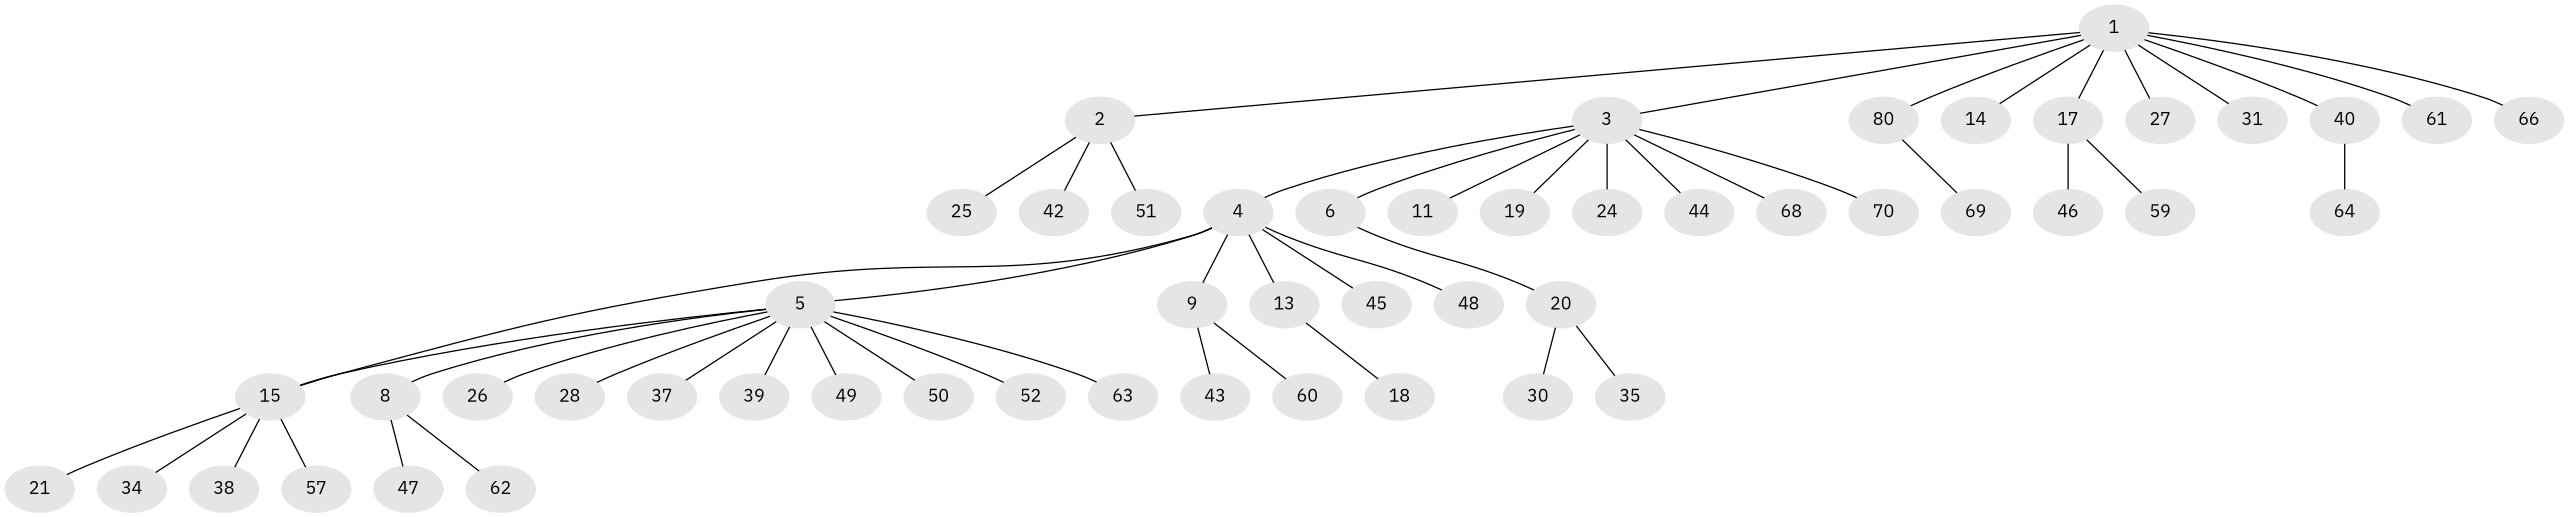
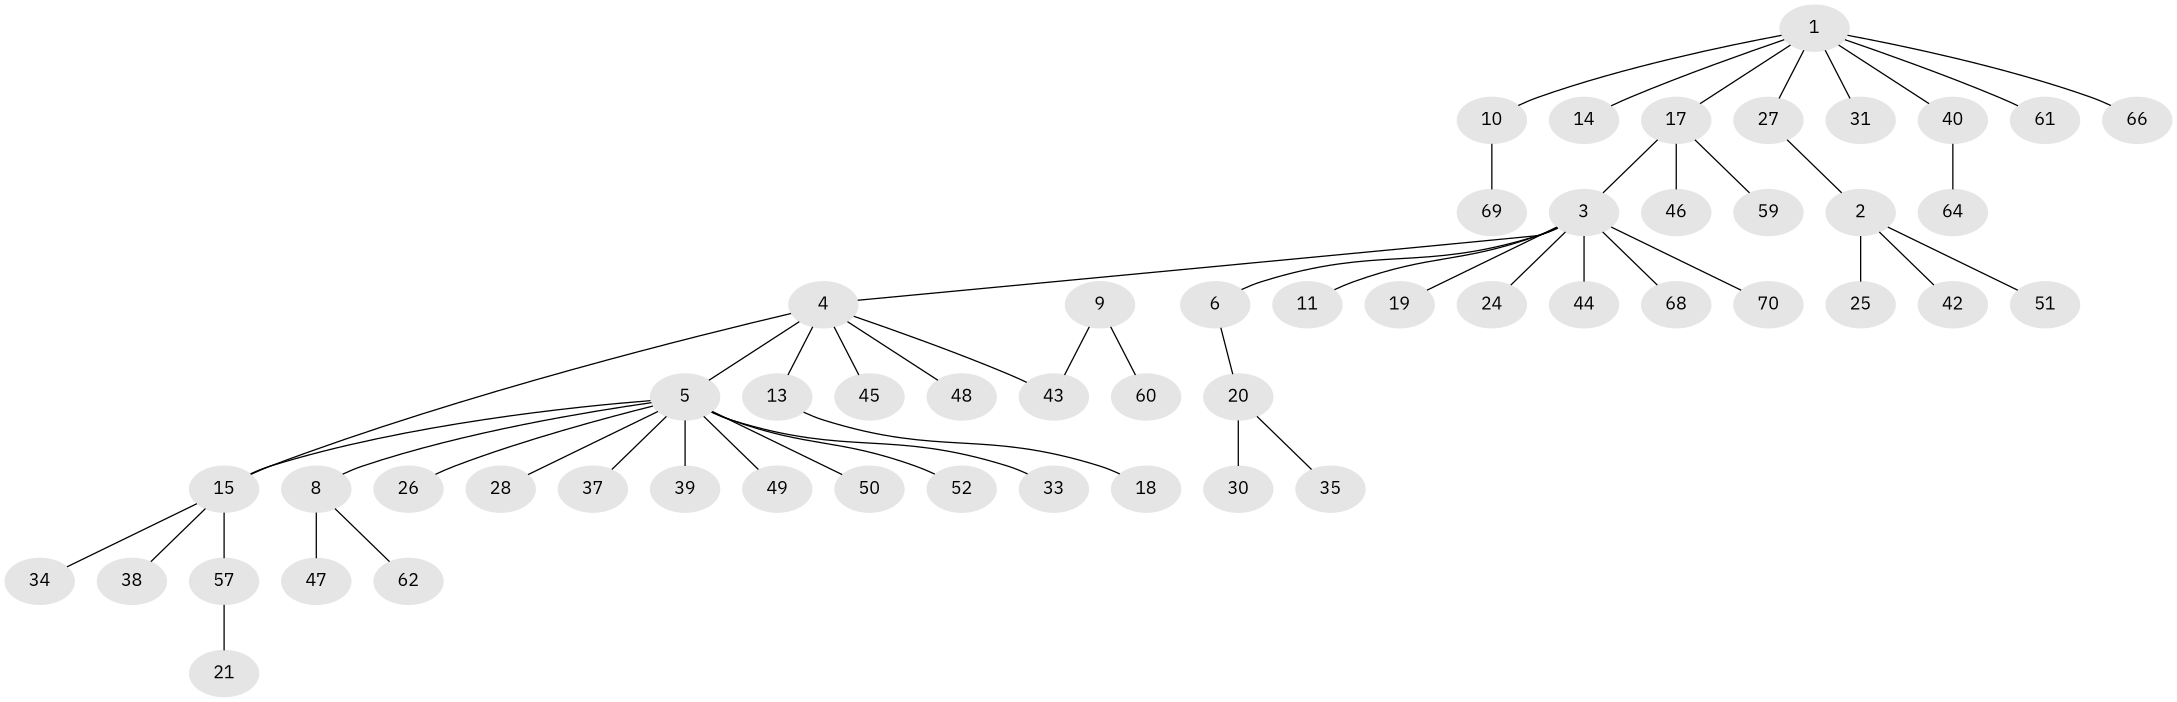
edge "1" -- "2": now "27" -- "2"
edge "1" -- "3": now "17" -- "3"
node "80": label "80" -> "10"
edge "4" -- "9": now "4" -- "43"
node "63": label "63" -> "33"
edge "15" -- "21": now "57" -- "21"
